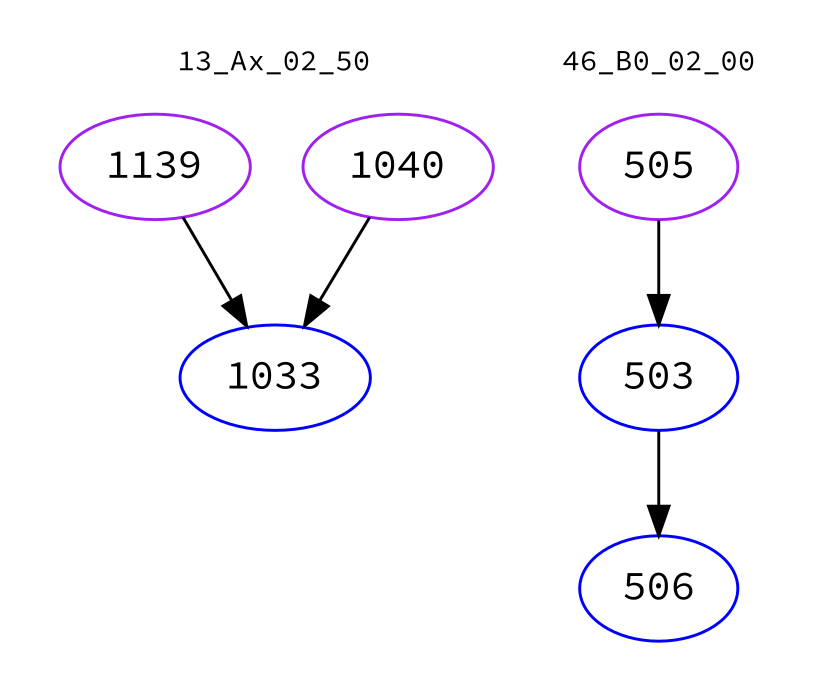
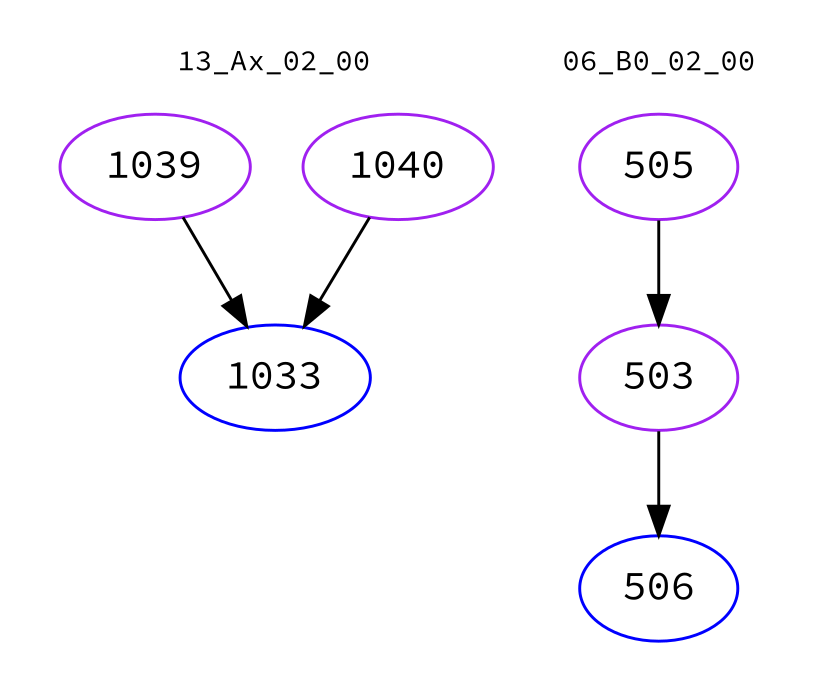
cluster "13_Ax_02_50": label "13_Ax_02_50" -> "13_Ax_02_00"
cluster "46_B0_02_00": label "46_B0_02_00" -> "06_B0_02_00"
node "1139": label "1139" -> "1039"
node "503": color blue -> purple
